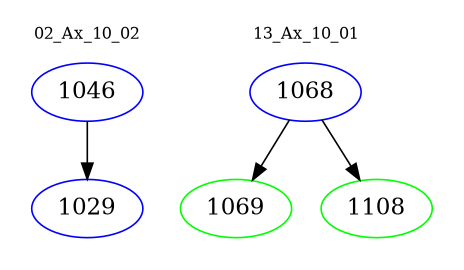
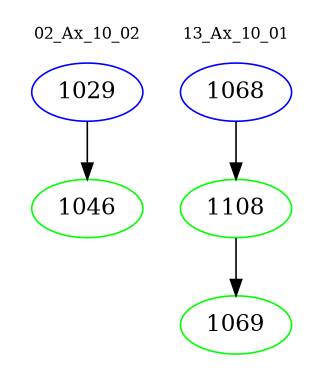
node "1046": color blue -> green
edge "1046" -> "1029": reversed
edge "1068" -> "1069": now "1108" -> "1069"
